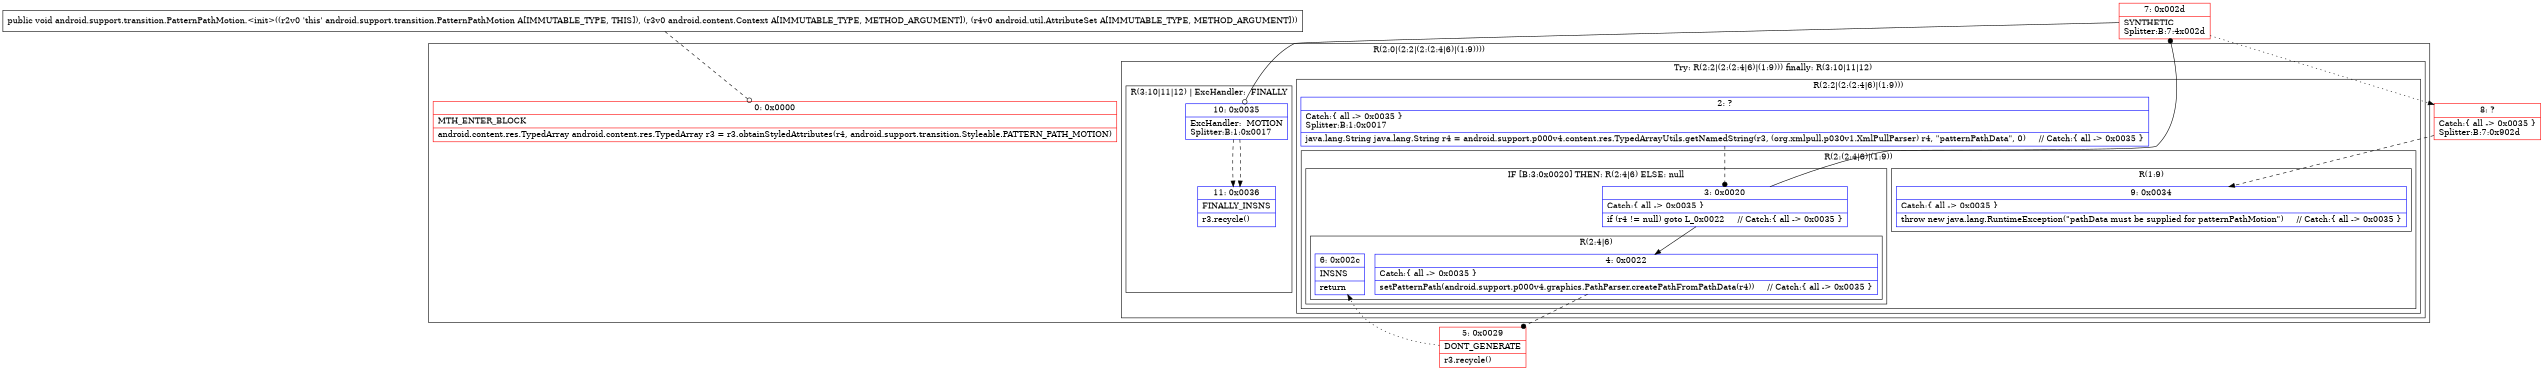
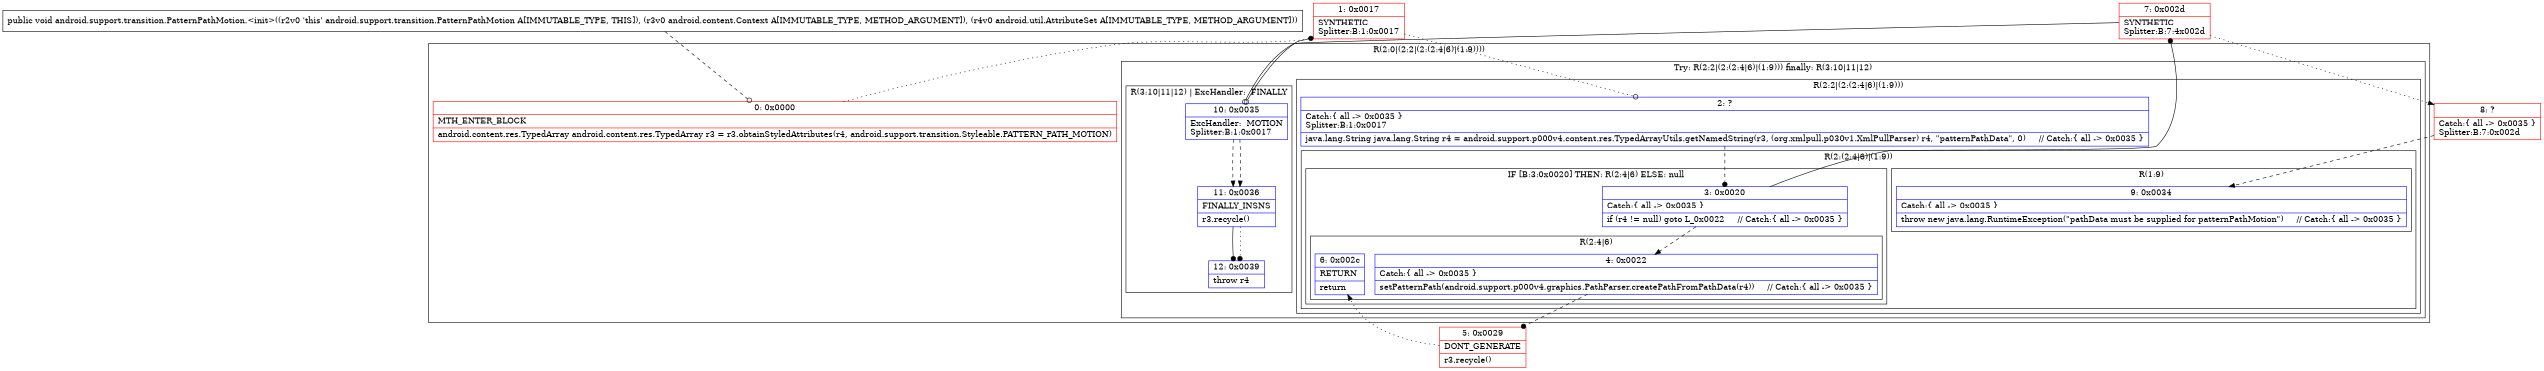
node "1: 0x0017": added
node "8: ?": text "Splitter:B:7:0x902d" -> "Splitter:B:7:0x002d"
edge "3: 0x0020" -> "4: 0x0022": style solid -> dashed
node "12: 0x0039": added
node "6: 0x002c": text "INSNS" -> "RETURN"
